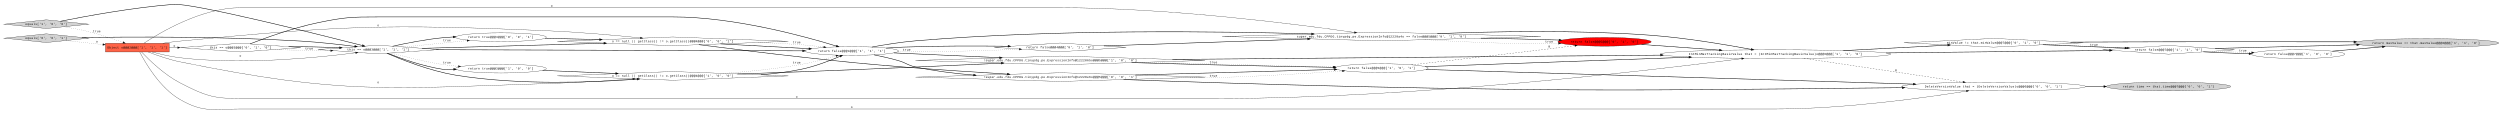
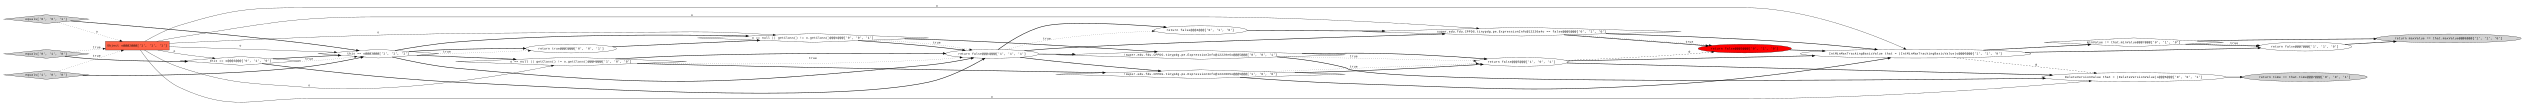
node "return false@@@4@@@['0', '1', '0']": shape diamond -> ellipse
node "return false@@@7@@@['1', '1', '0']": shape diamond -> ellipse
node "equals['0', '1', '0']": added
node "return false@@@7@@@['1', '0', '0']": removed
node "return true@@@3@@@['1', '0', '0']": removed
